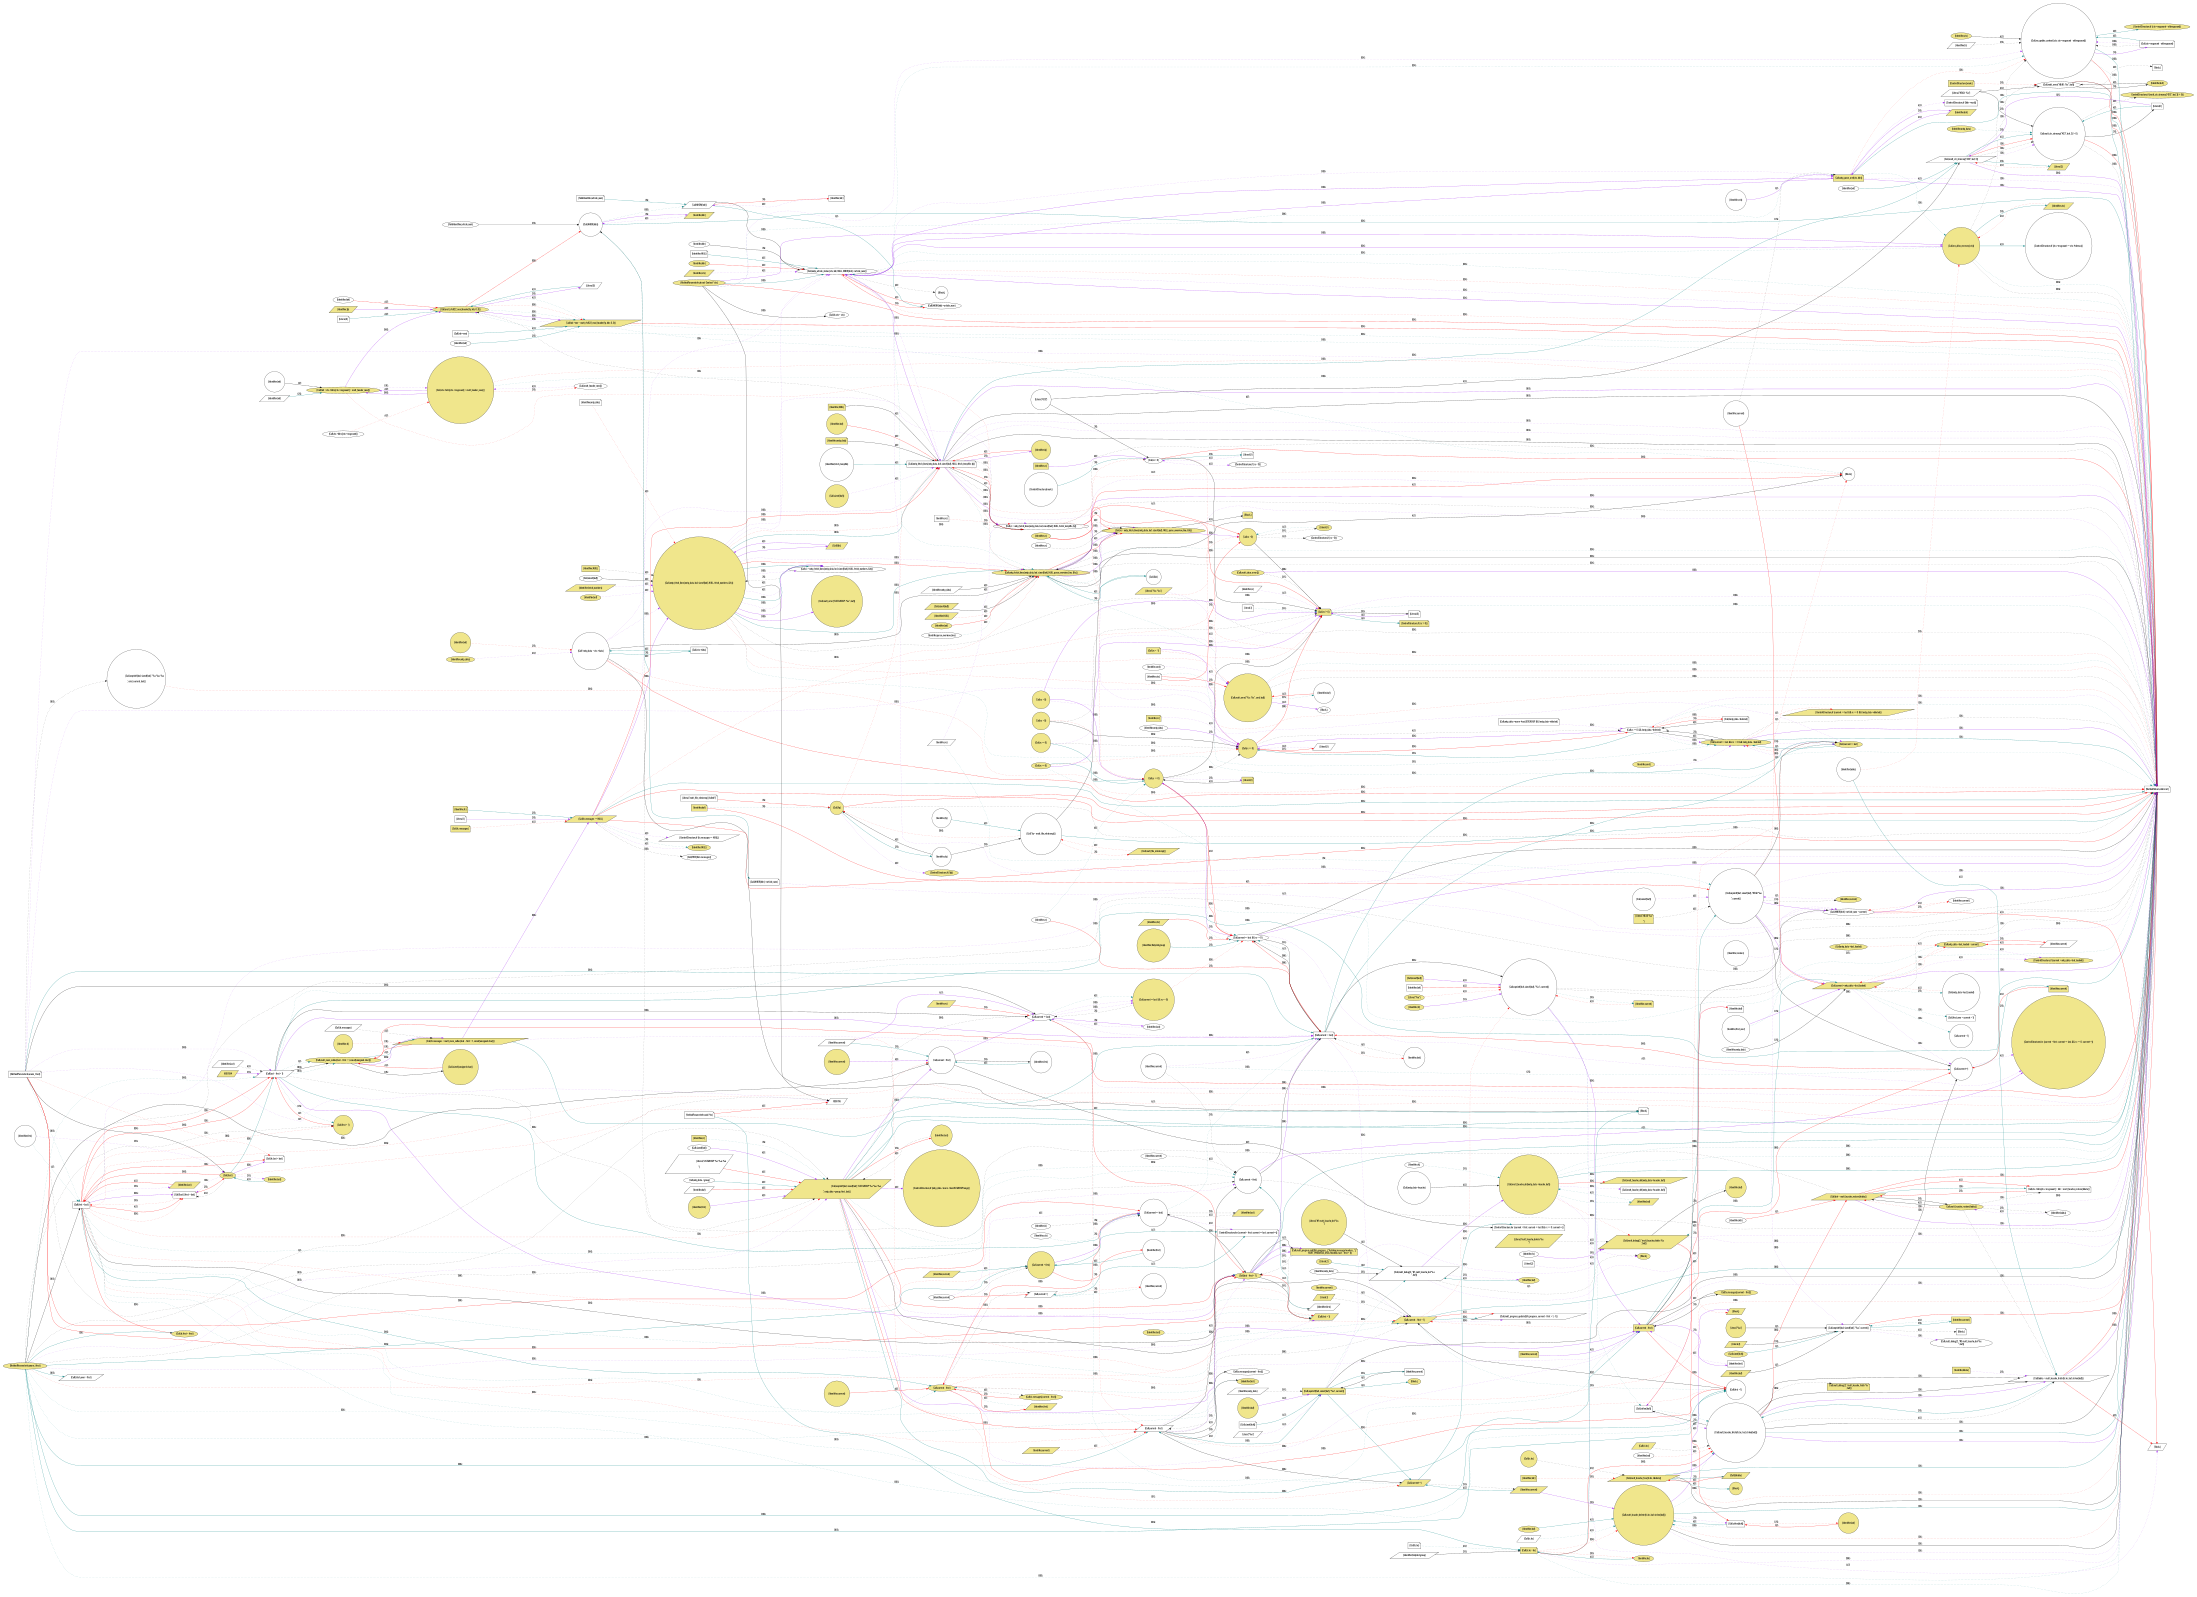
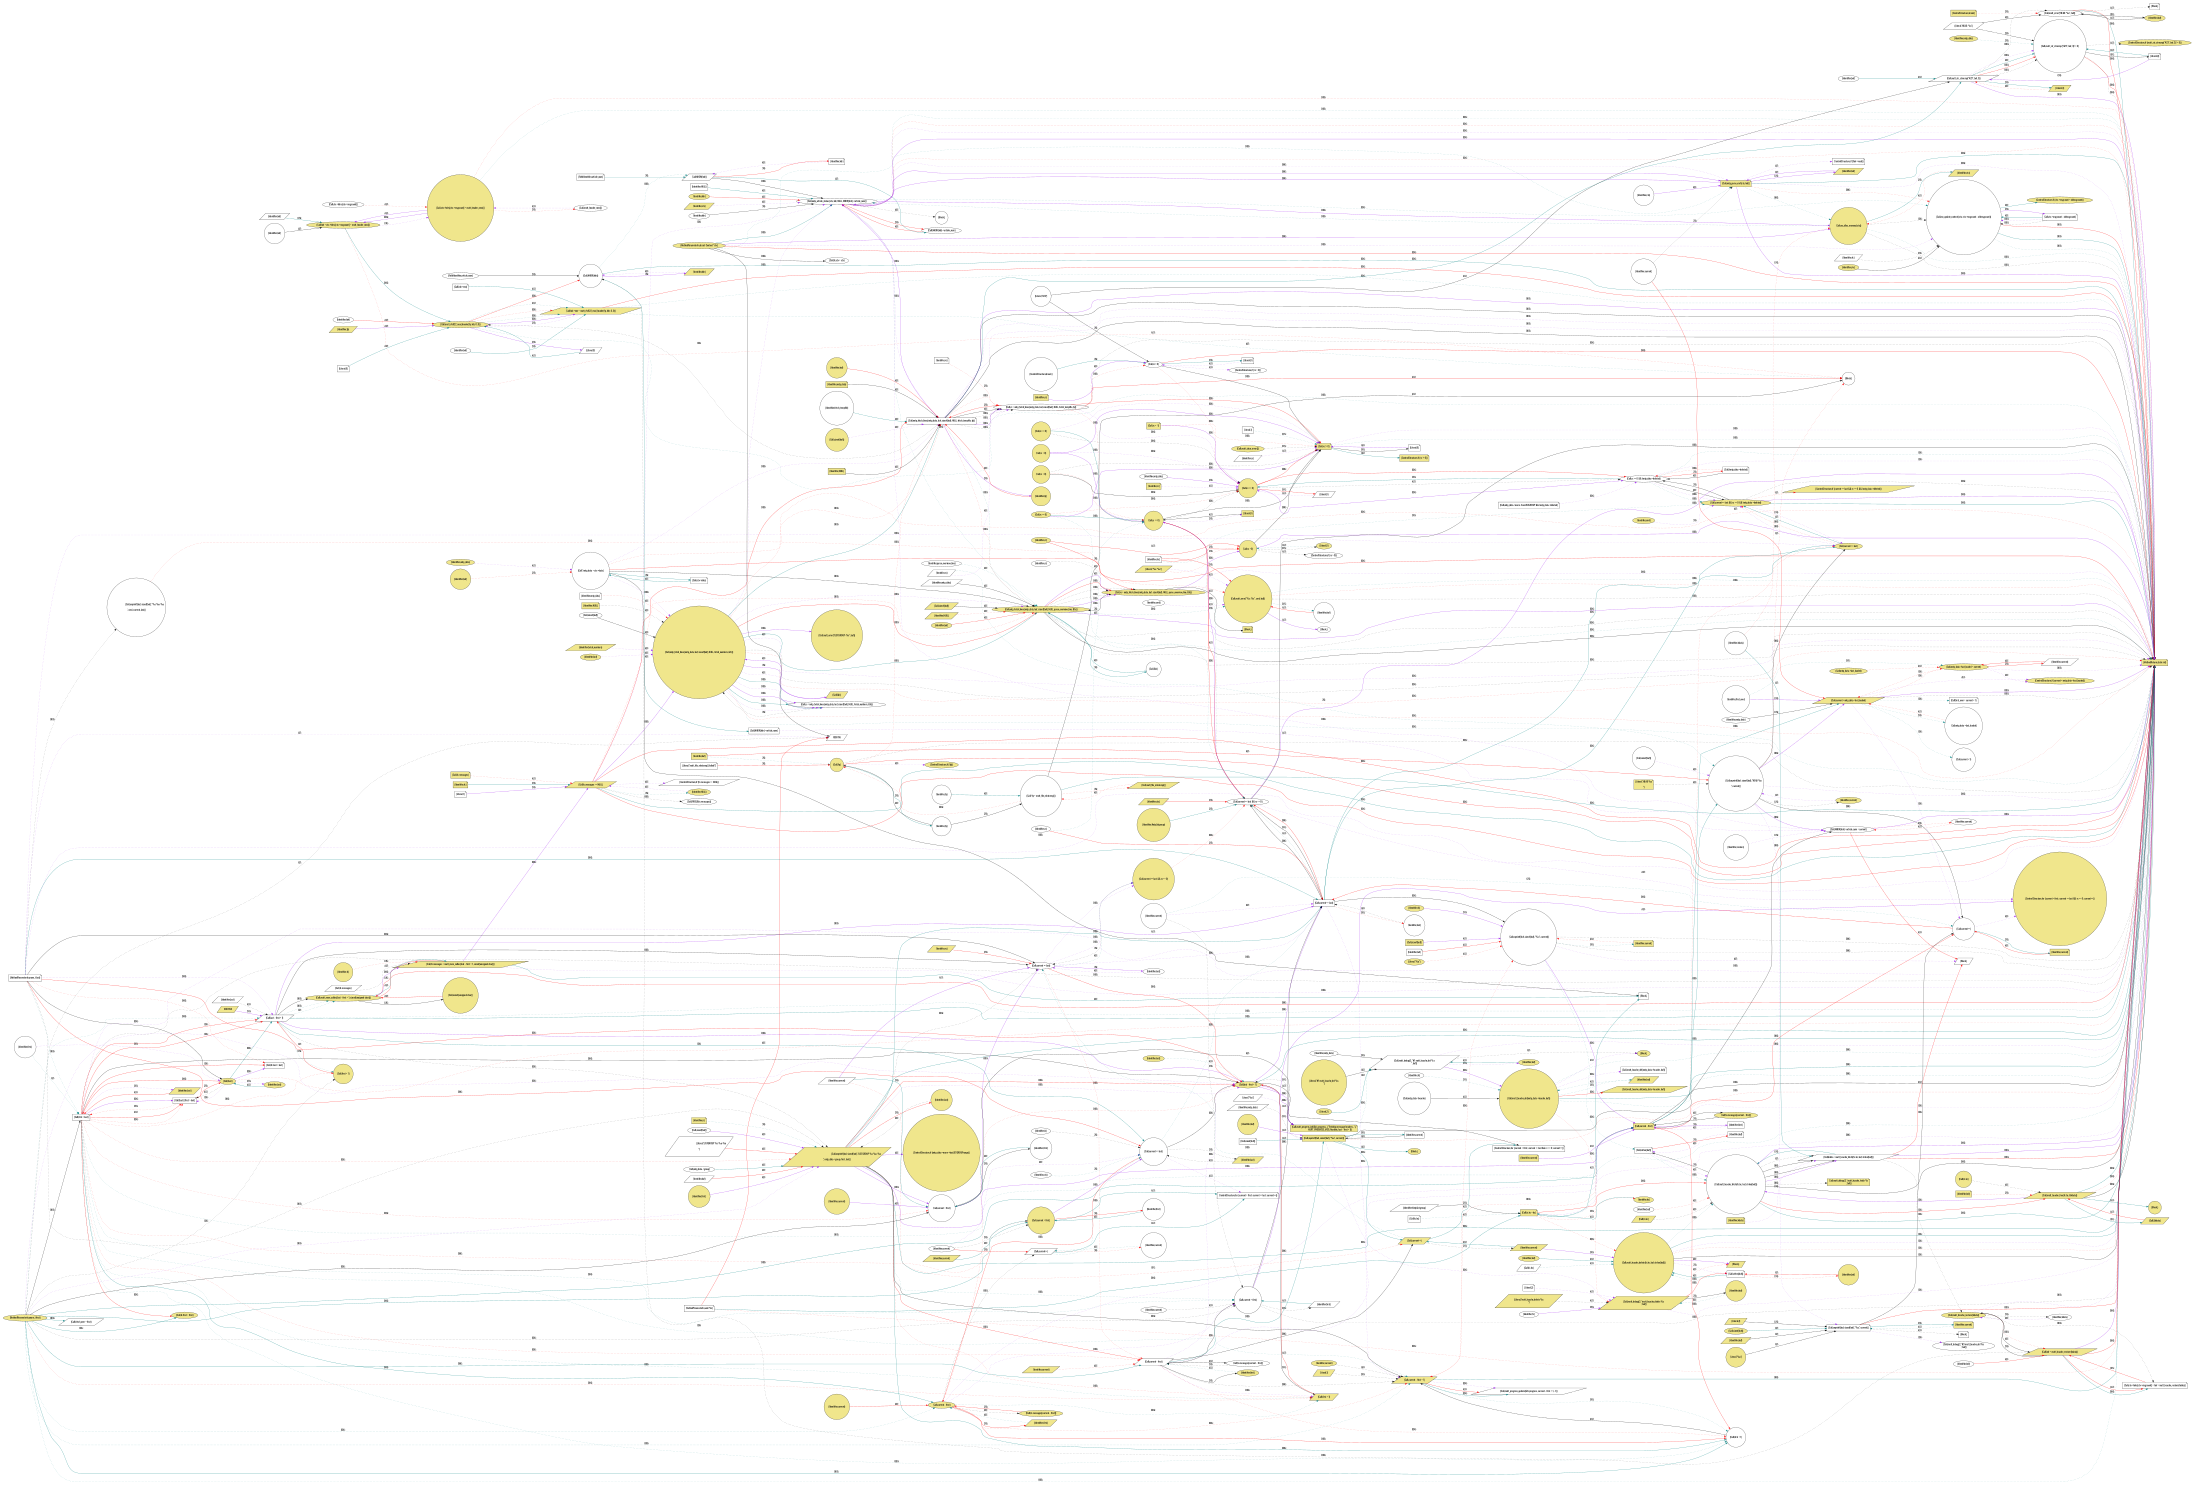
node "(ControlStructure,if (ctx->msgcount >= ctx->hdrmax))": removed
edge "(Call,hdr = ctx->hdrs[ctx->msgcount] = mutt_header_new())" -> "(Call,mutt_rfc822_read_header(fp, hdr, 0, 0))": color purple -> teal
edge "(Call,mutt_clear_error())" -> "(MethodReturn,static int)": now "(Call,rc > 0)" -> "(MethodReturn,static int)"
node "(MethodReturn,static int)": fillcolor white -> khaki
edge "(Call,mutt_hcache_restore(hdata))" -> "(Call,hdata = mutt_hcache_fetch(fc.hc, buf, strlen(buf)))": reversed
edge "(Call,mutt_hcache_fetch(fc.hc, buf, strlen(buf)))" -> "(Call,hdr = mutt_hcache_restore(hdata))": now "(Call,mutt_hcache_fetch(fc.hc, buf, strlen(buf)))" -> "(Call,mutt_hcache_free(fc.hc, &hdata))"
